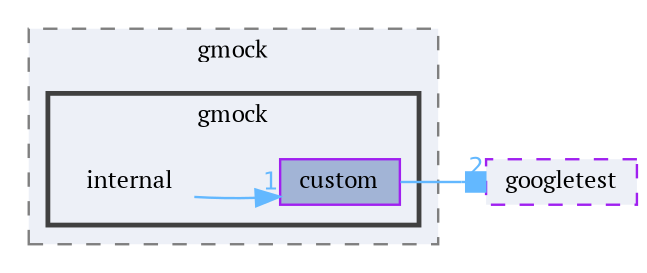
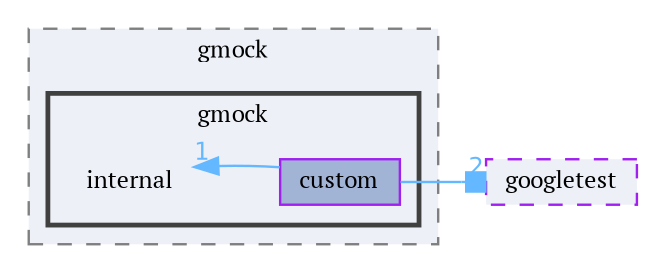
edge "internal" -> "custom": reversed
